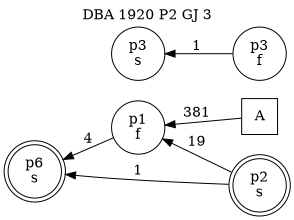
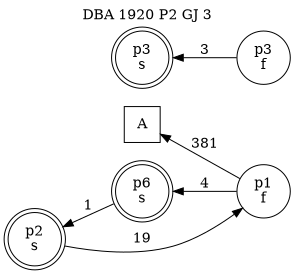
edge "p3 f" -> "p3 s": label "1" -> "3"
node "p3 s": shape circle -> doublecircle
edge "A" -> "p1 f": reversed
edge "p2 s" -> "p6 s": reversed
